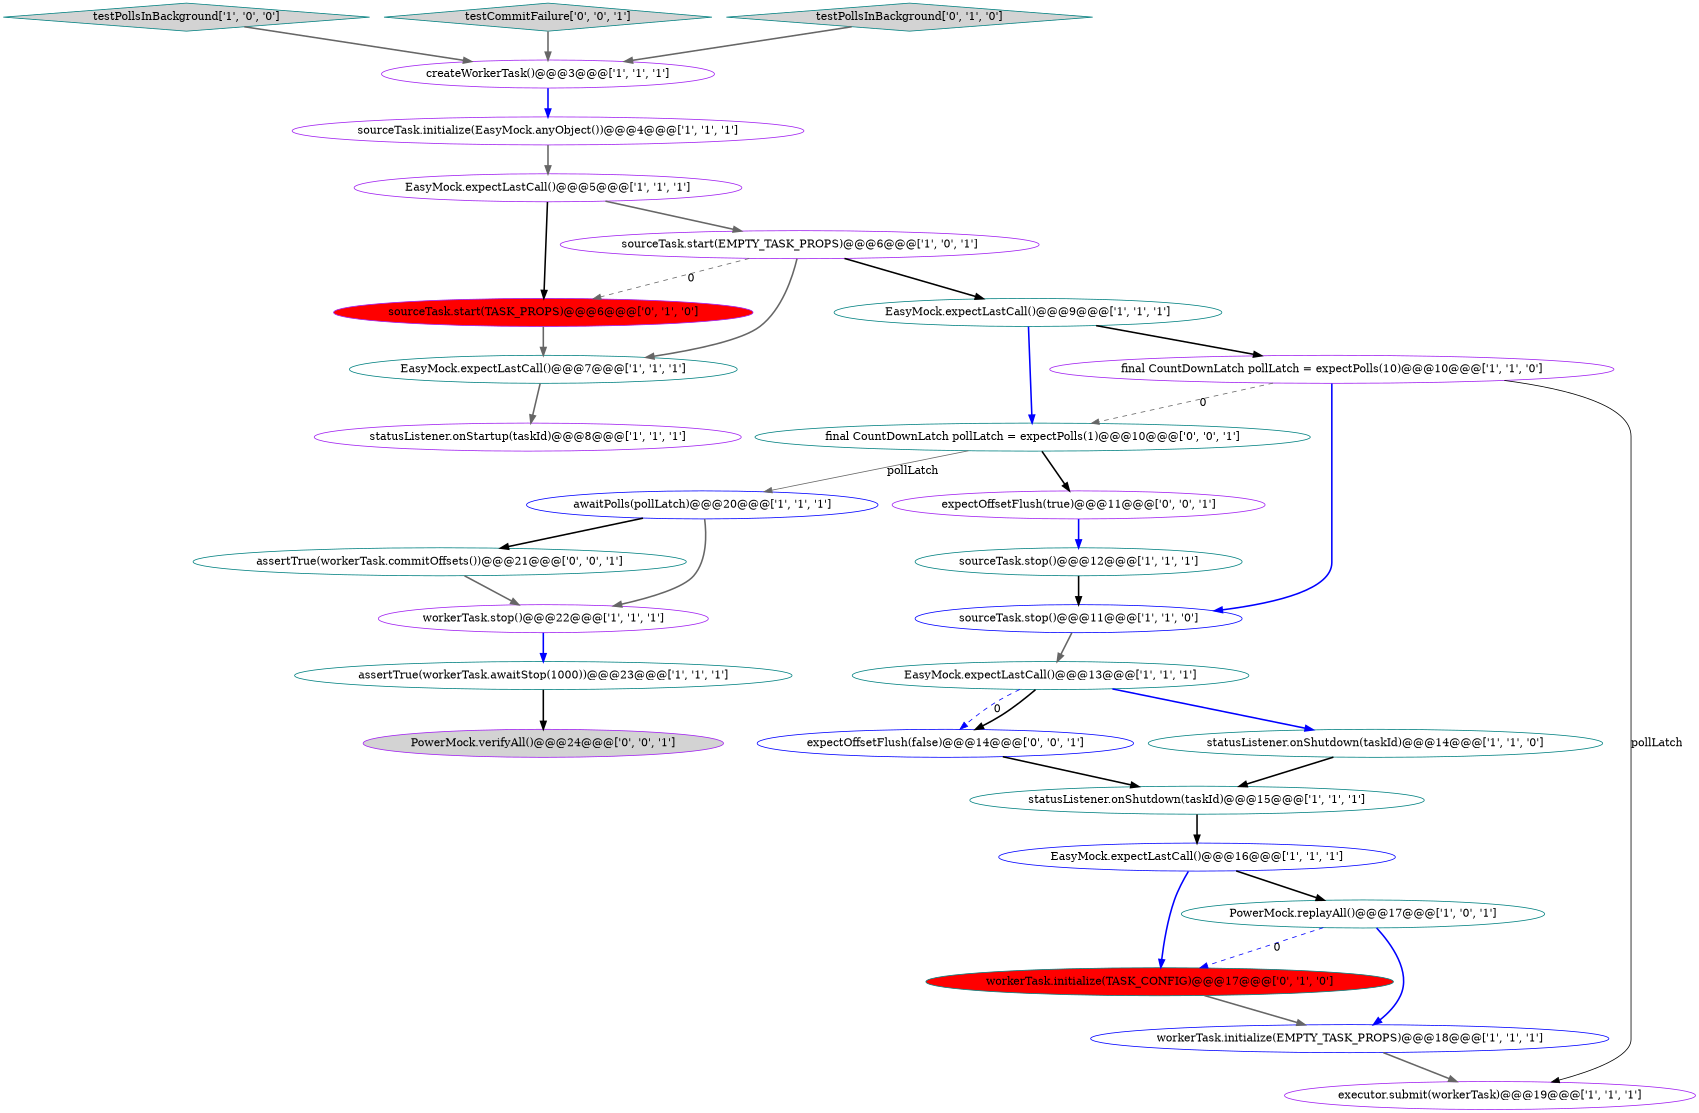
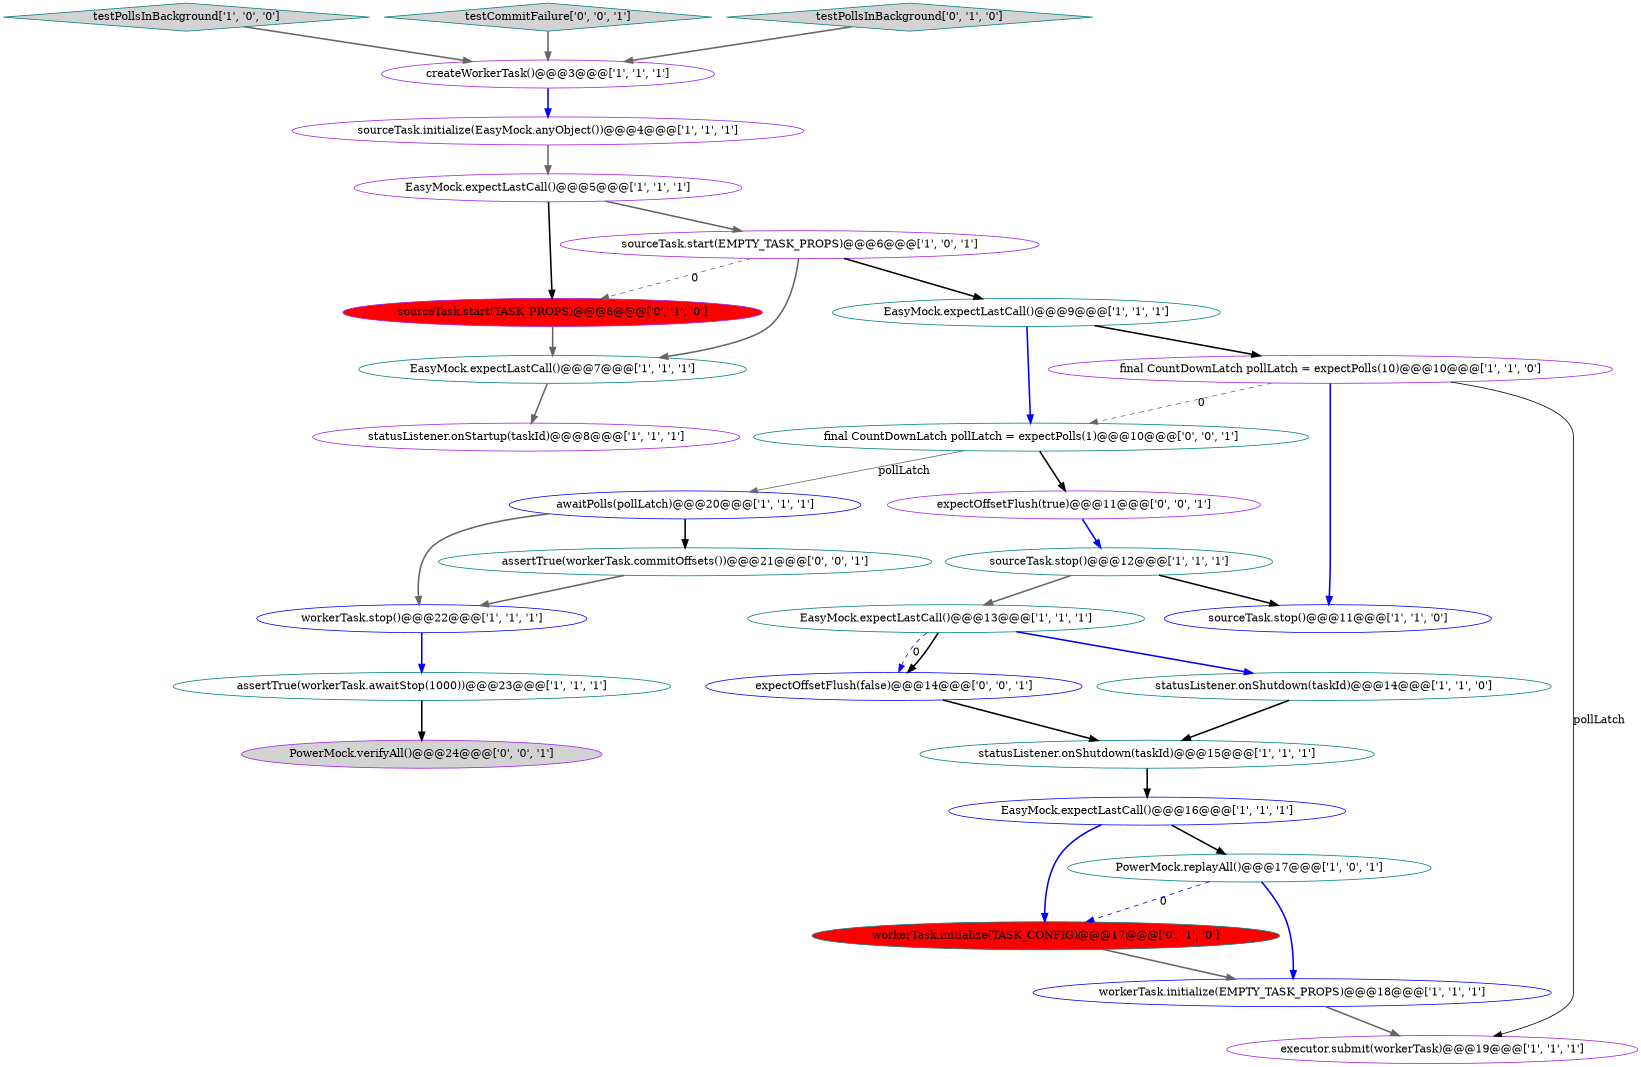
node "workerTask.stop()@@@22@@@['1', '1', '1']": color purple -> blue
edge "sourceTask.stop()@@@11@@@['1', '1', '0']" -> "EasyMock.expectLastCall()@@@13@@@['1', '1', '1']": now "sourceTask.stop()@@@12@@@['1', '1', '1']" -> "EasyMock.expectLastCall()@@@13@@@['1', '1', '1']"
